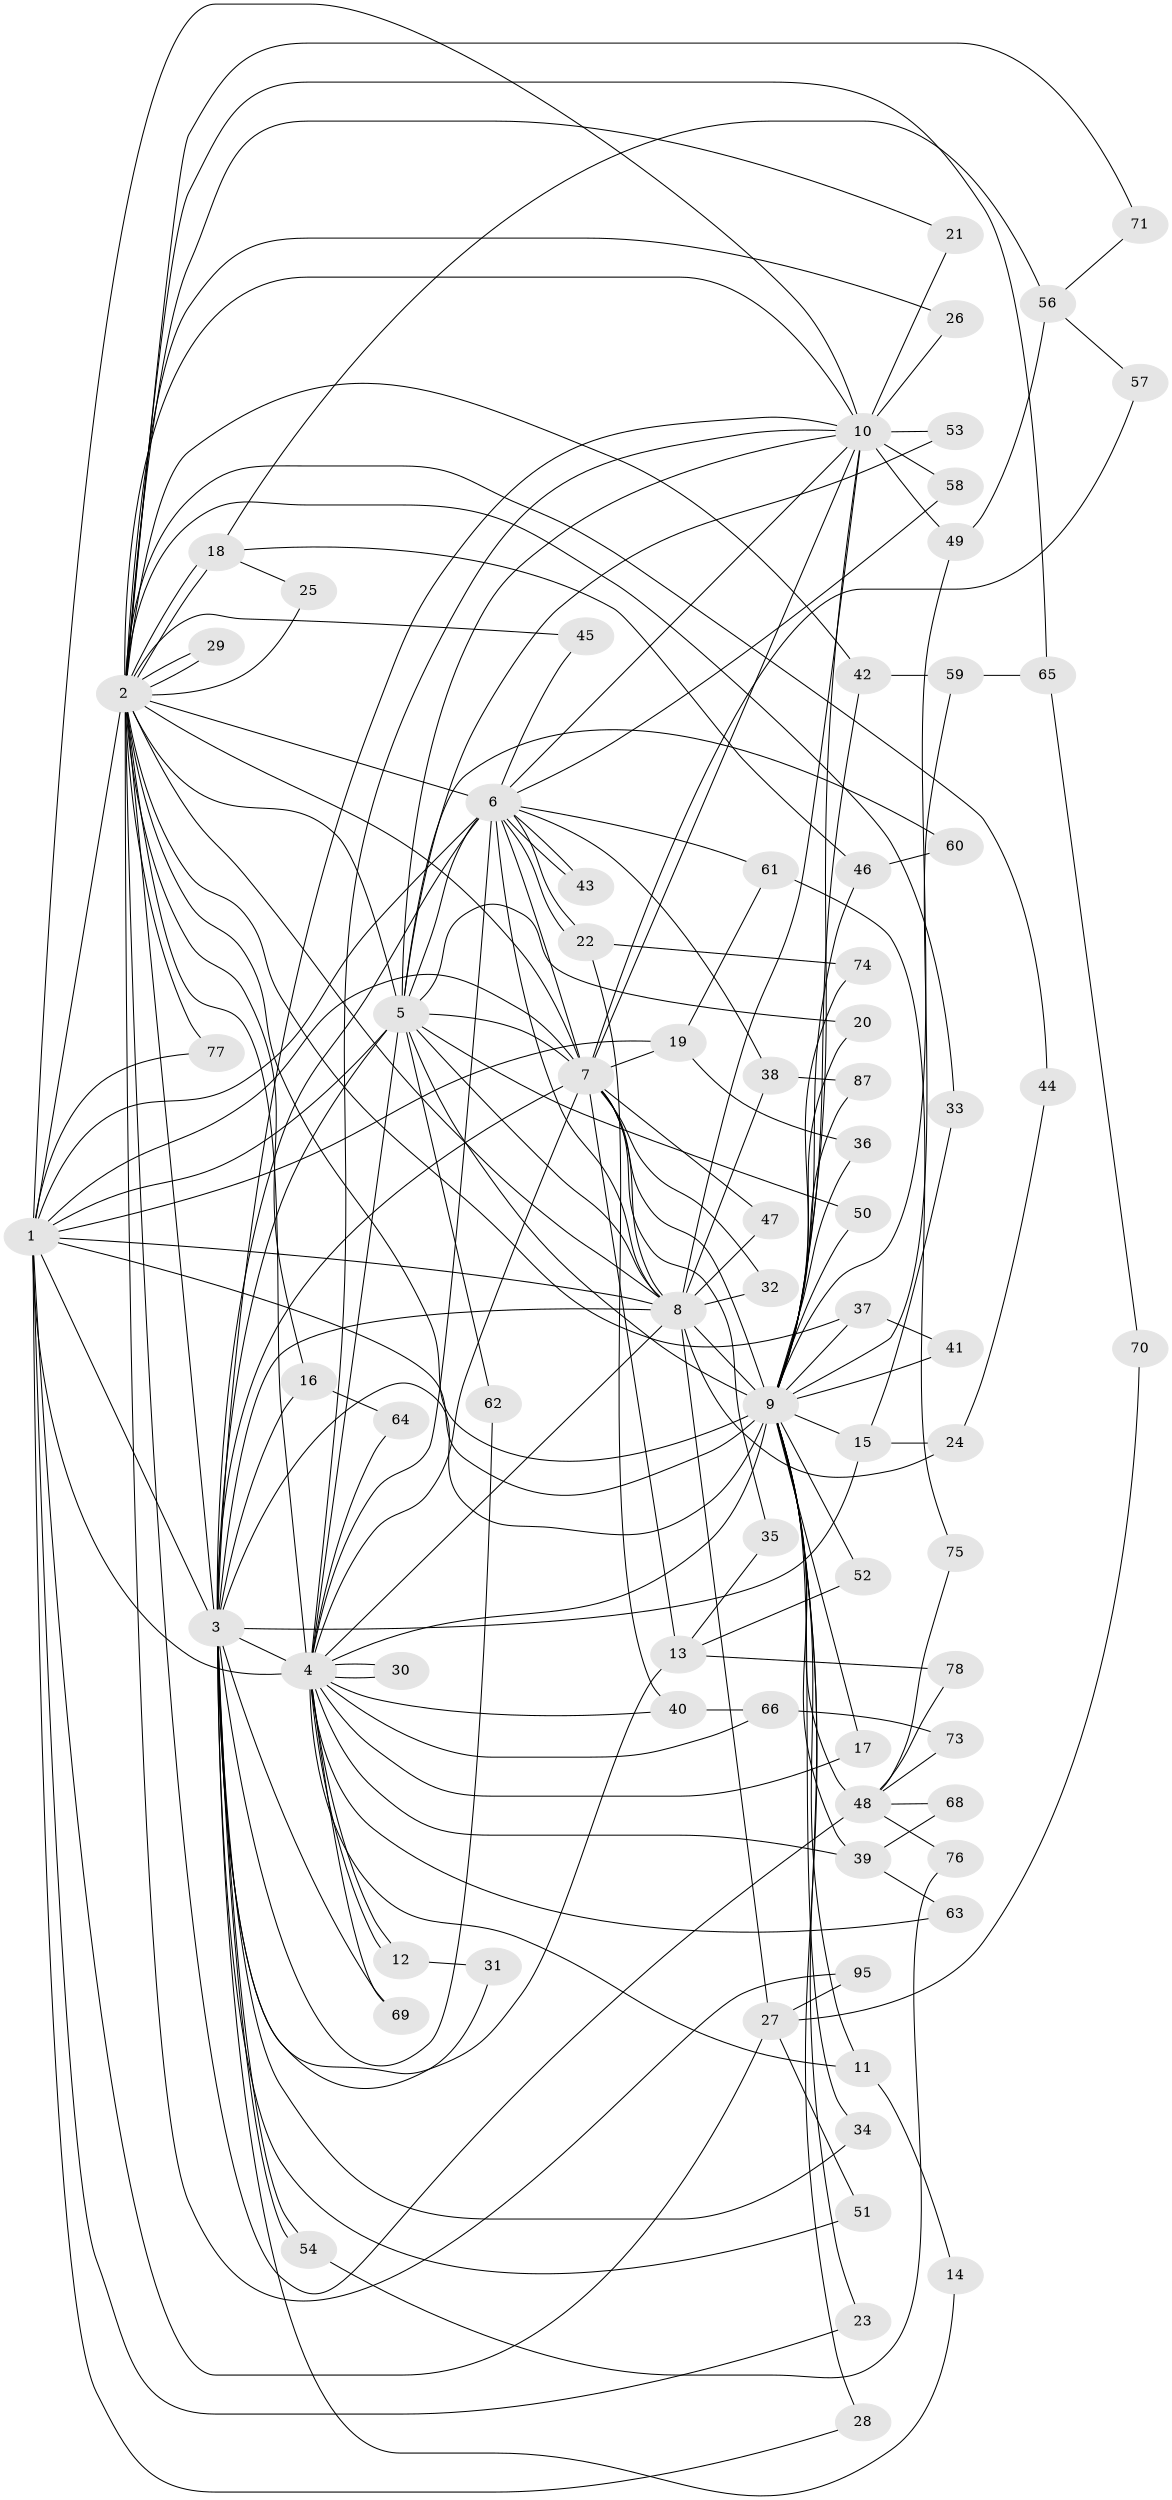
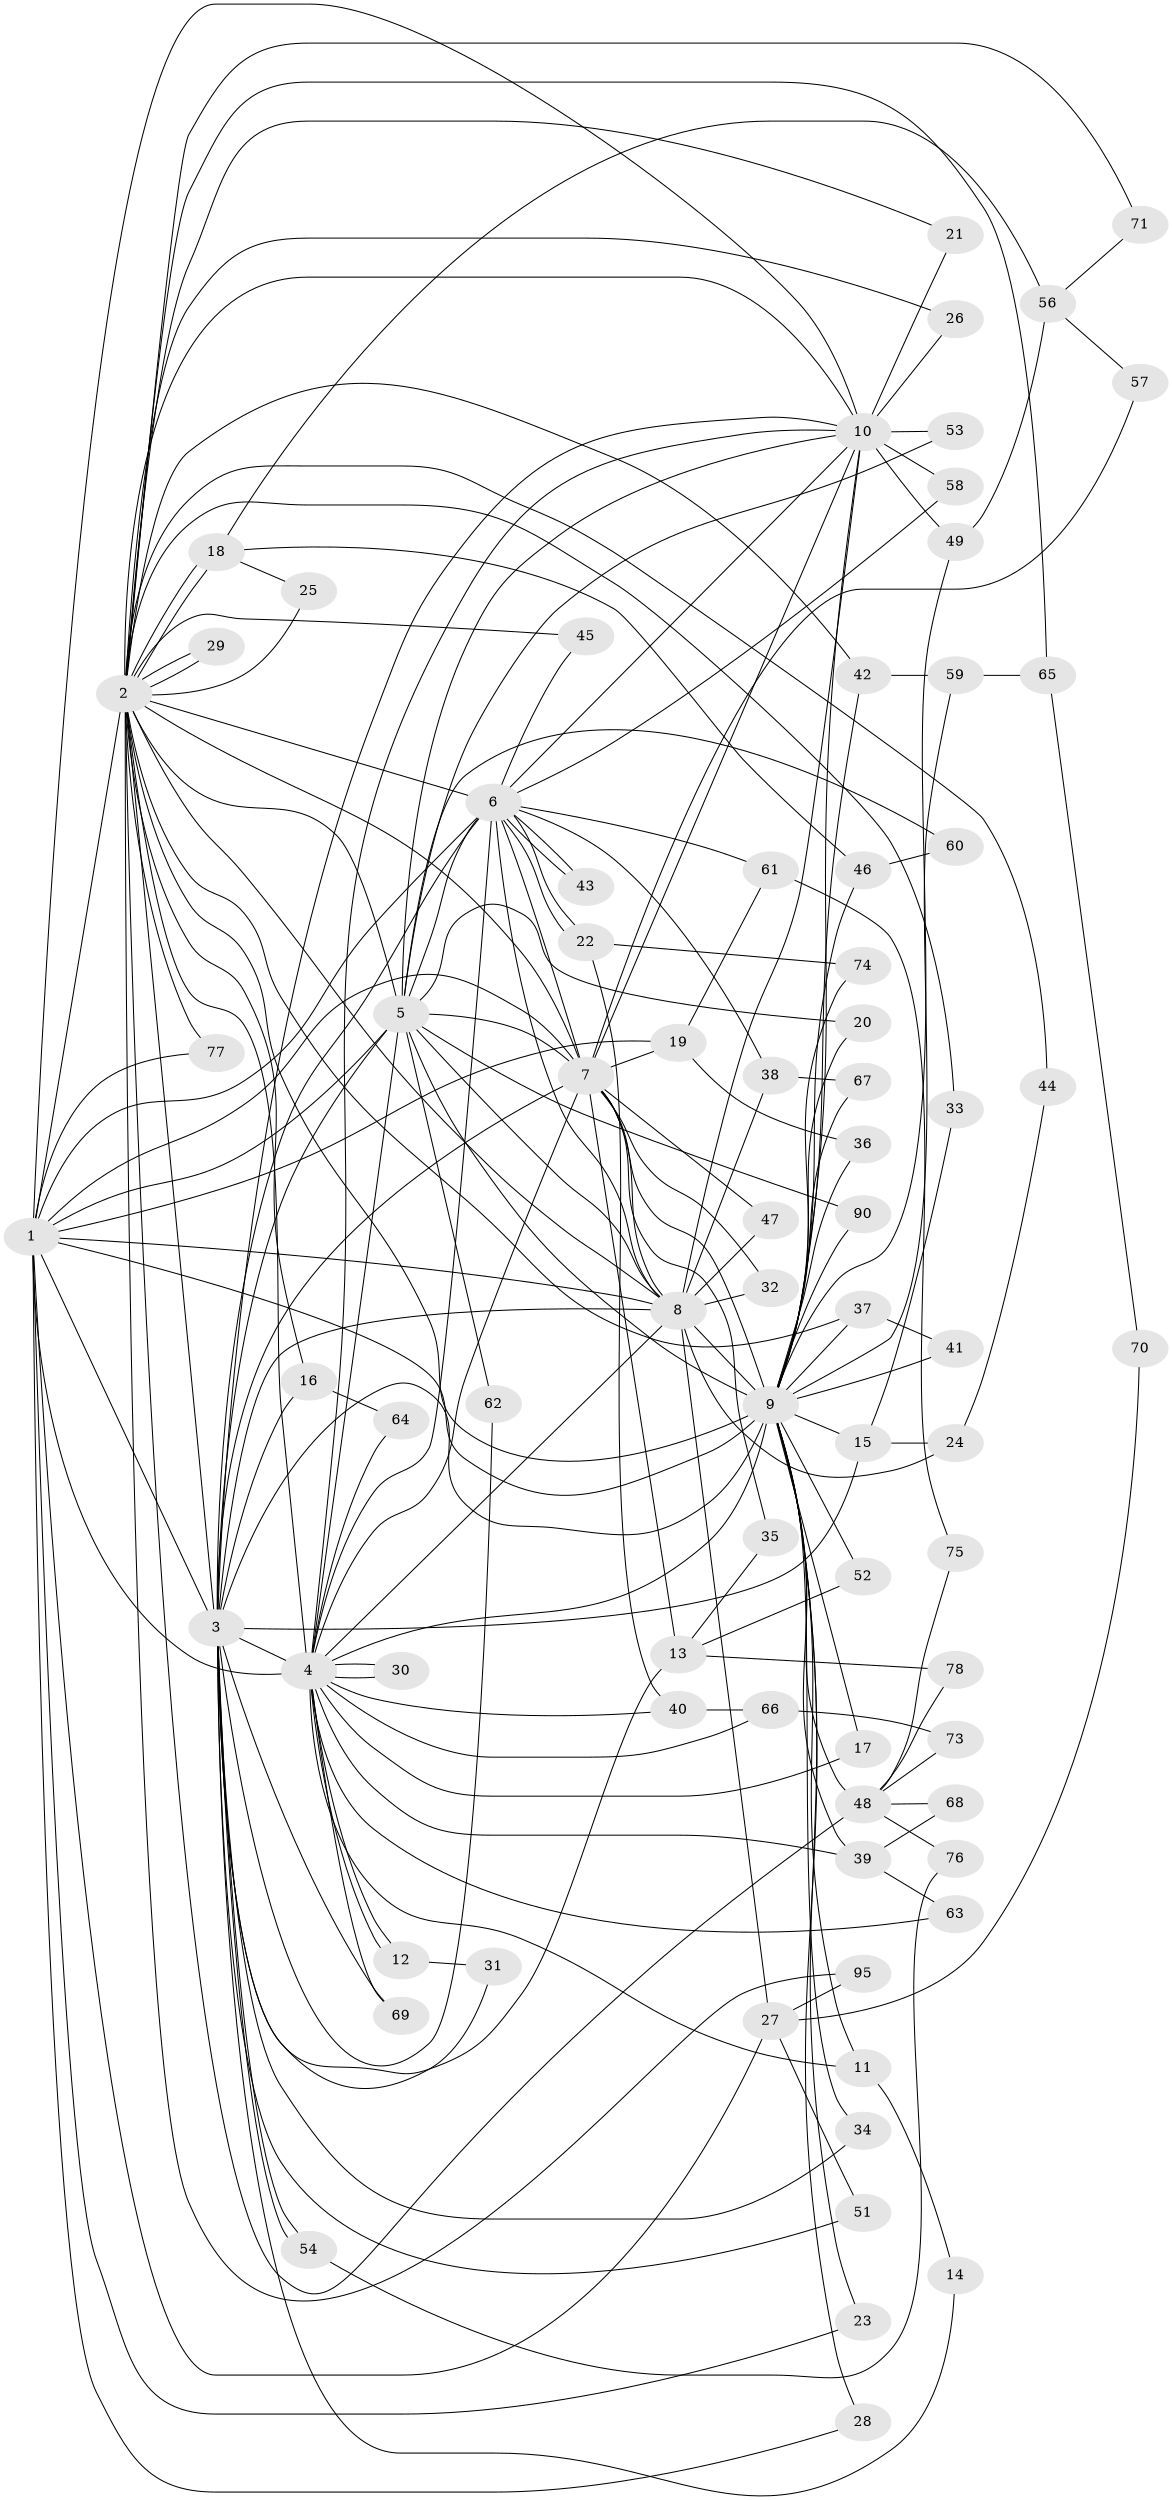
node "87": label "87" -> "67"
node "50": label "50" -> "90"
